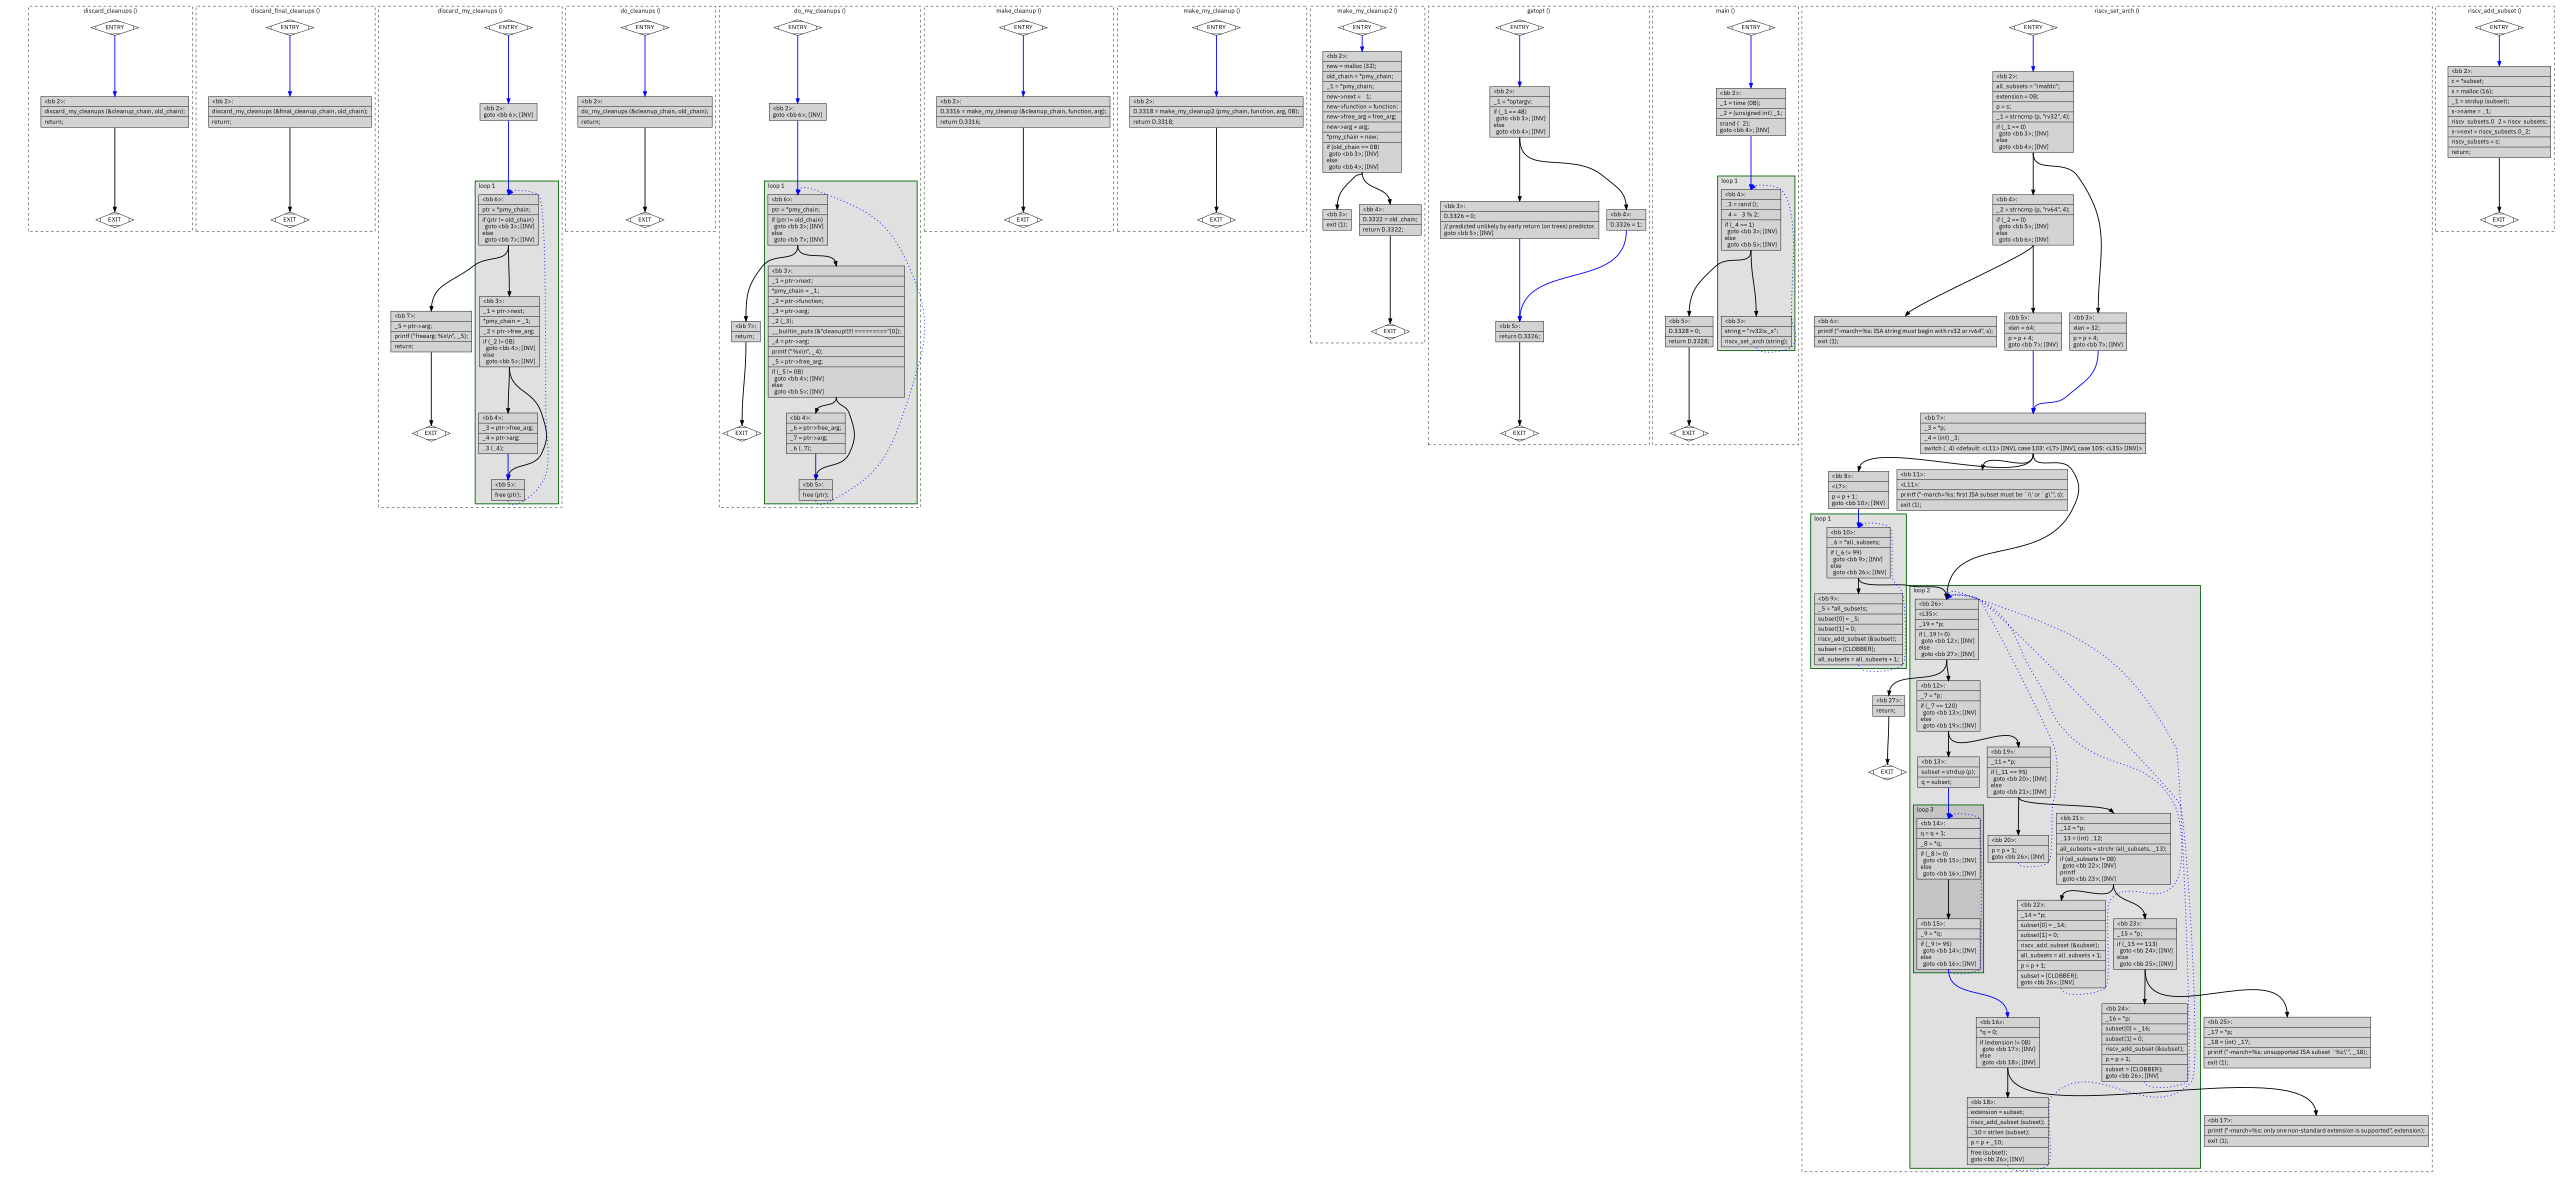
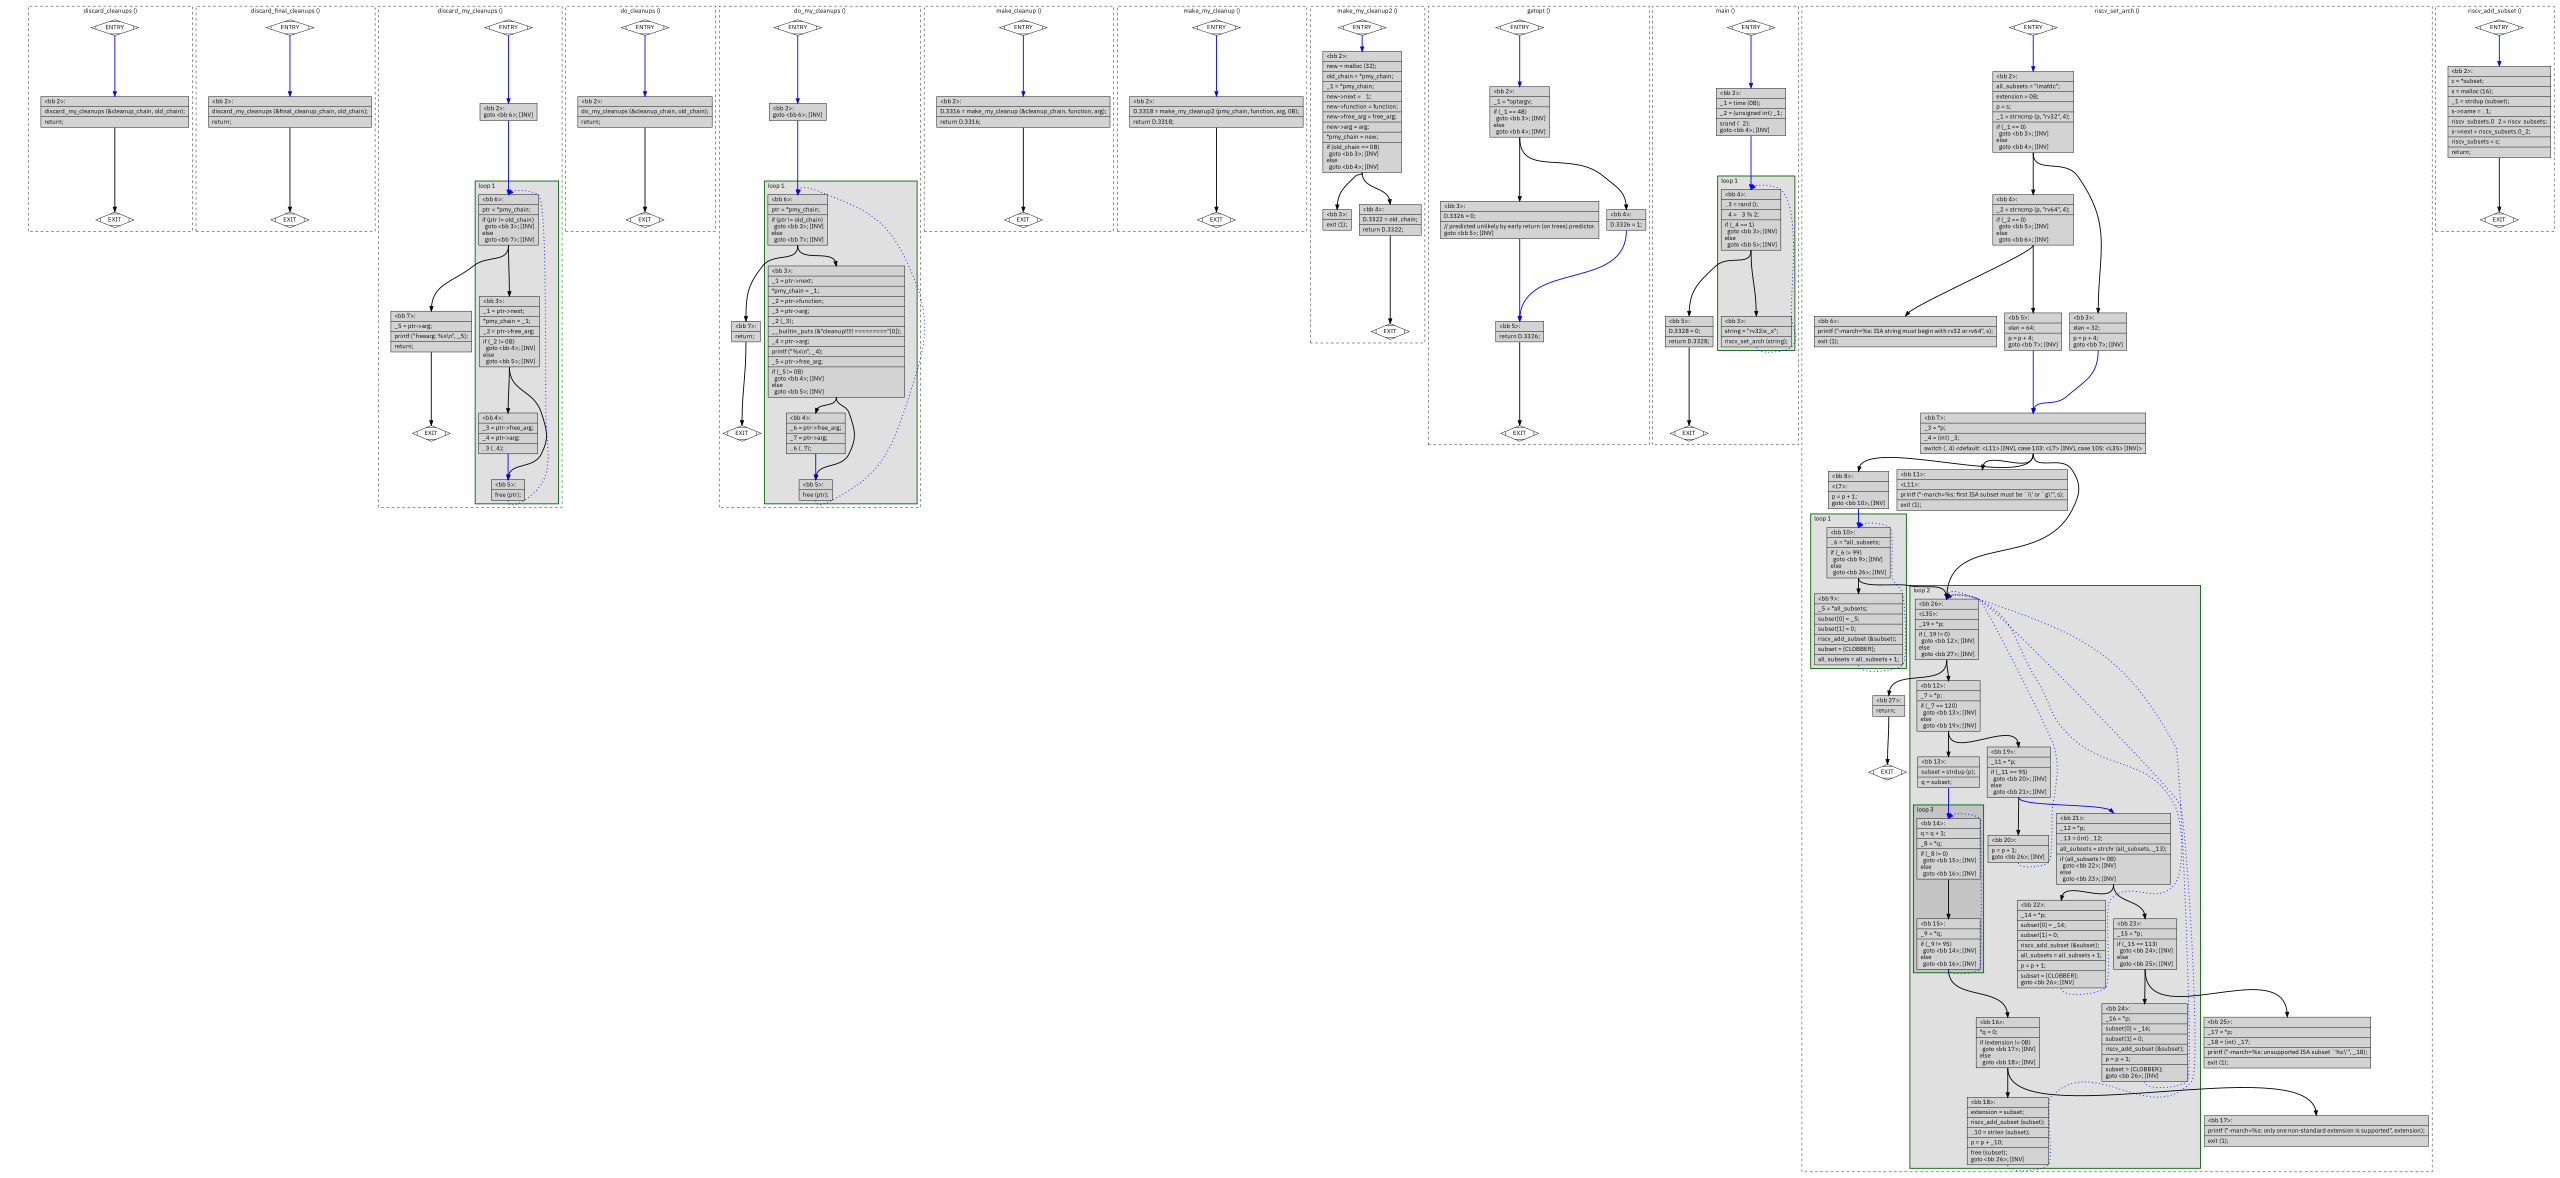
edge "<bb 19>:" -> "<bb 21>:": color black -> blue
node "<bb 21>:": text "printf" -> "else"
edge "<bb 15>:" -> "<bb 16>:": color blue -> black
